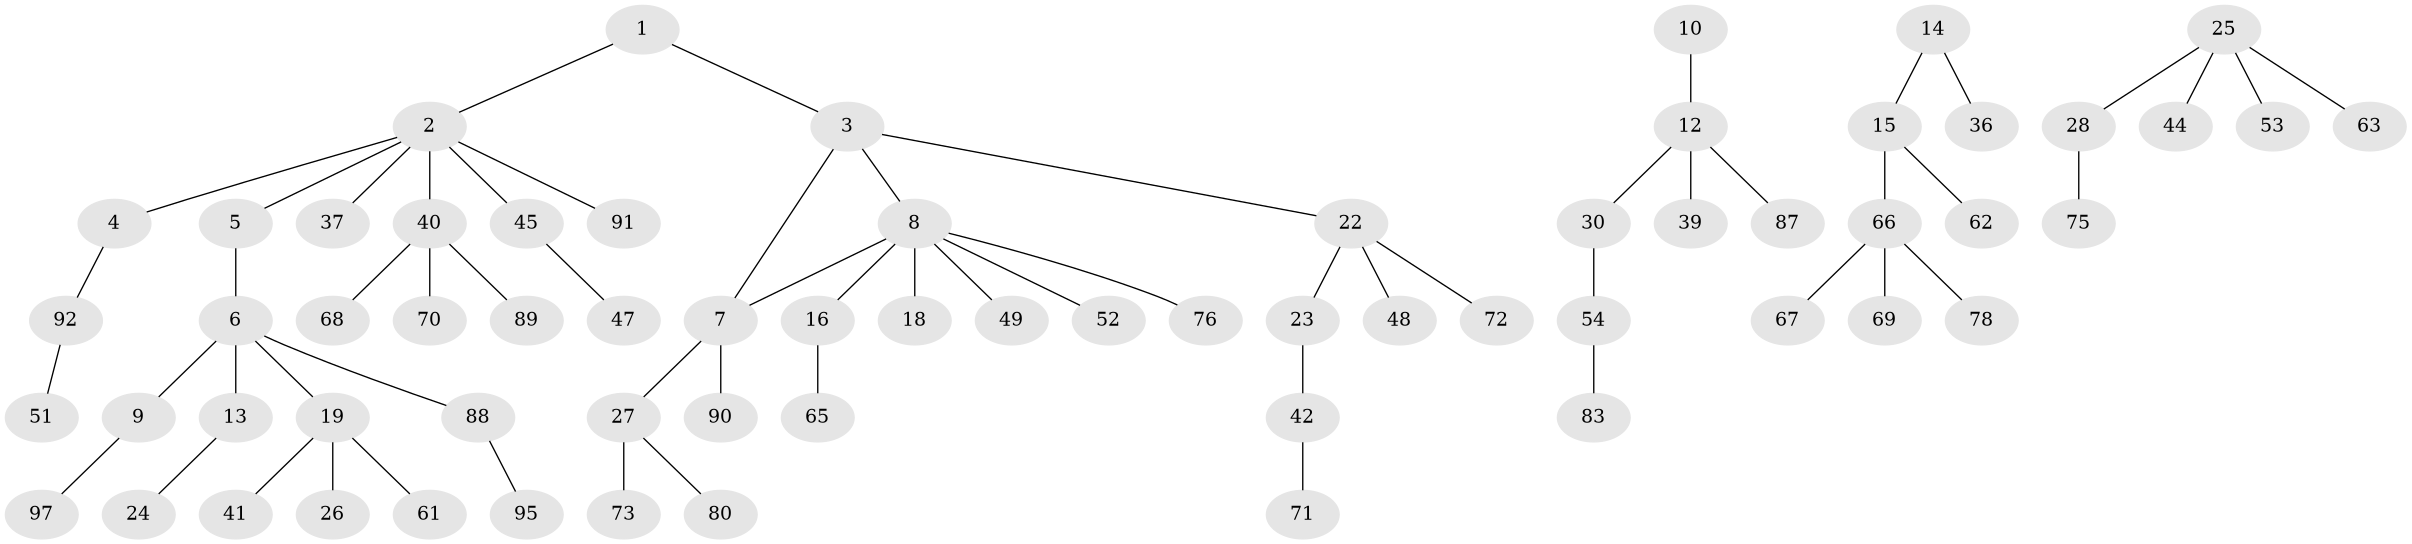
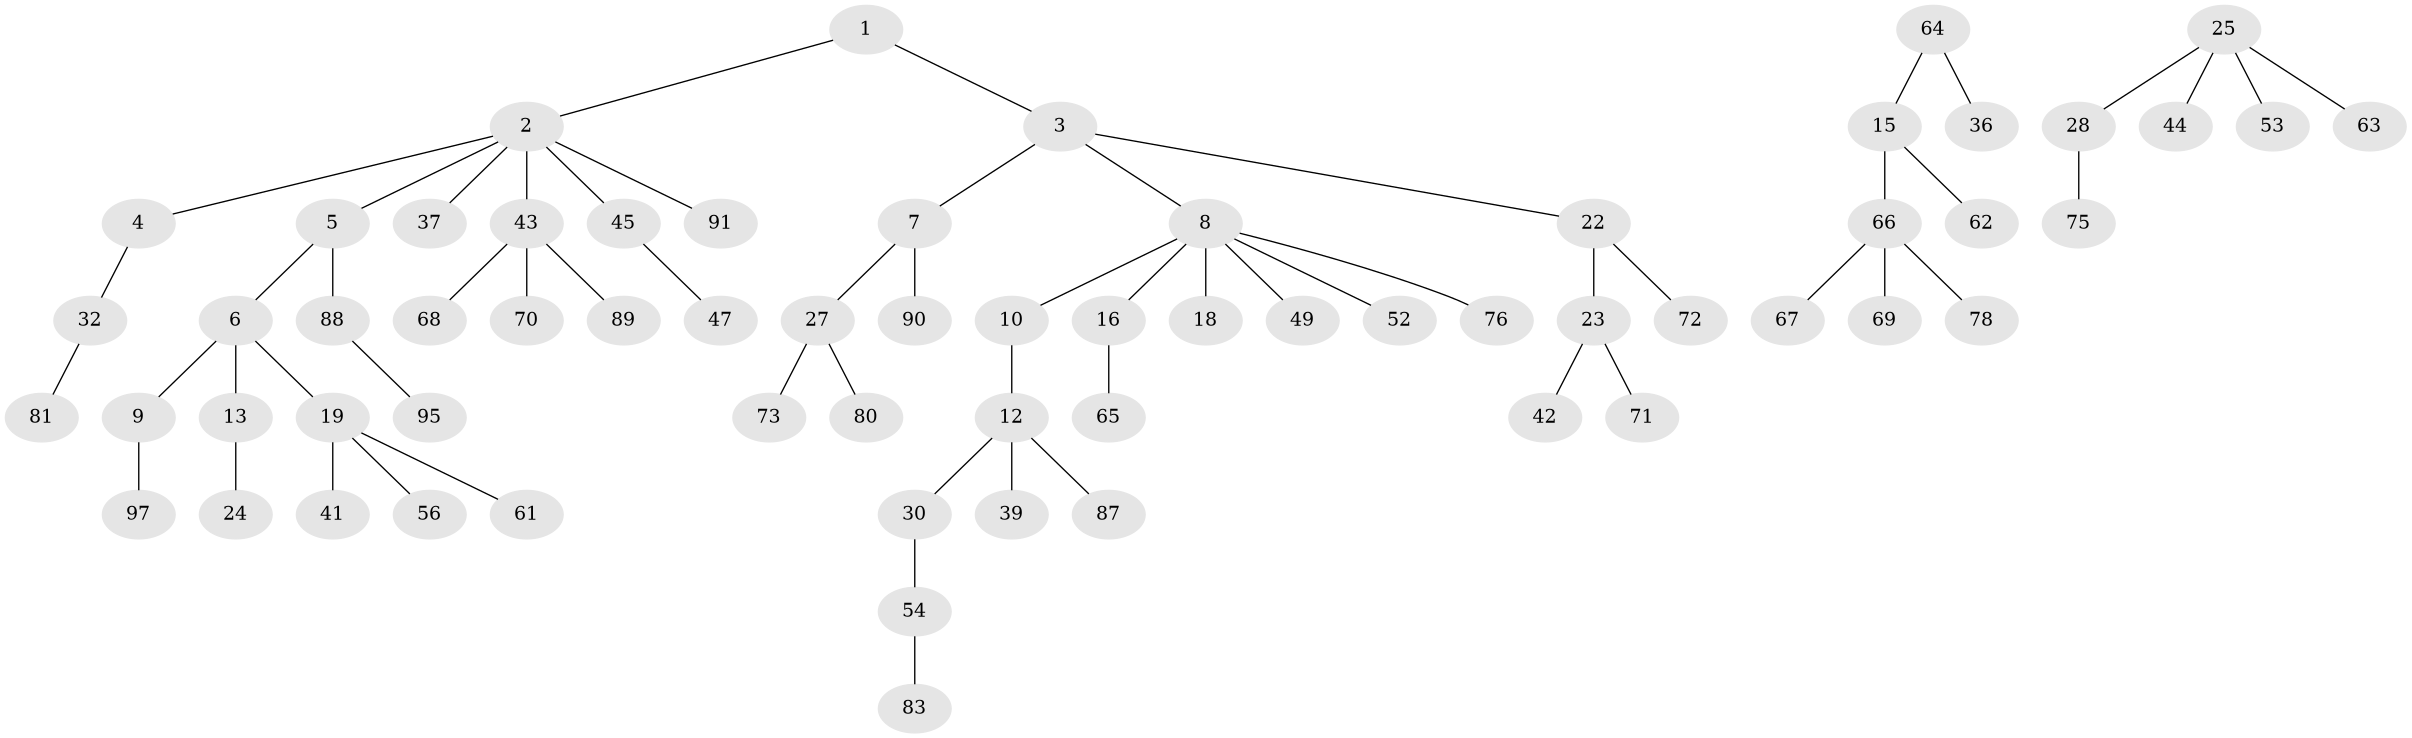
node "14": label "14" -> "64"
node "40": label "40" -> "43"
edge "8" -- "7": now "8" -- "10"
node "92": label "92" -> "32"
node "48": removed
edge "6" -- "88": now "5" -- "88"
node "51": label "51" -> "81"
edge "42" -- "71": now "23" -- "71"
node "26": label "26" -> "56"
